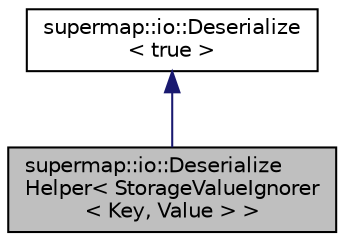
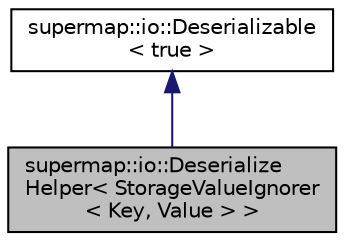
node "supermap::io::Deserialize < true >": label "supermap::io::Deserialize < true >" -> "supermap::io::Deserializable < true >"
